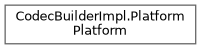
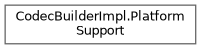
node "CodecBuilderImpl.Platform Platform": label "CodecBuilderImpl.Platform Platform" -> "CodecBuilderImpl.Platform Support"
